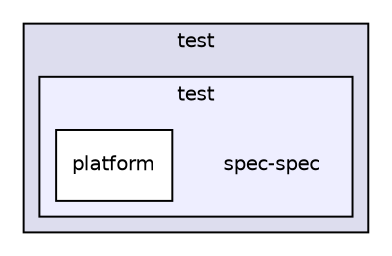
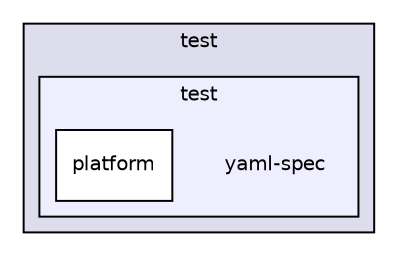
node "spec-spec": label "spec-spec" -> "yaml-spec"
